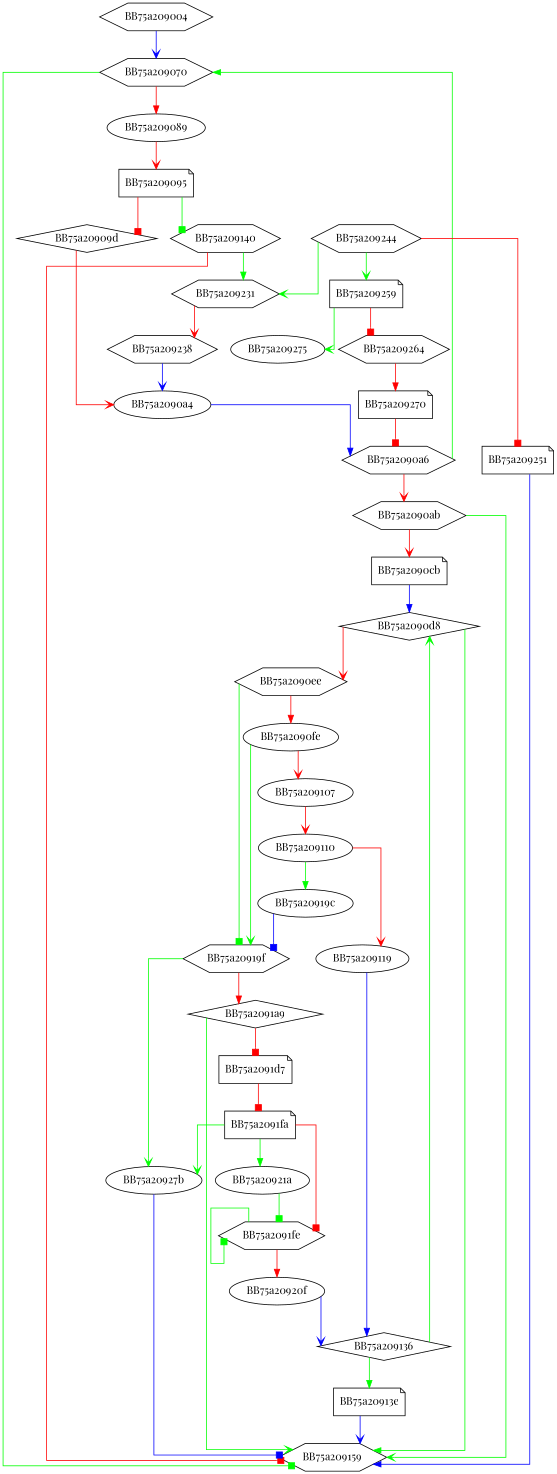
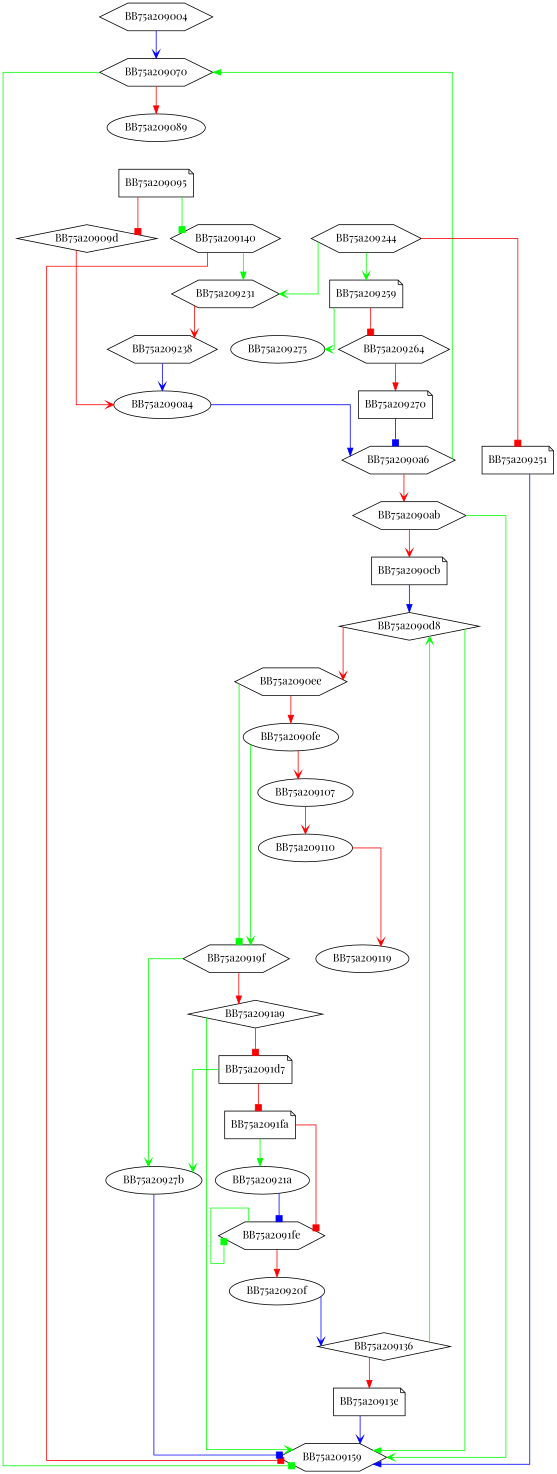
edge "BB75a209089" -> "BB75a209095": removed
edge "BB75a209270" -> "BB75a2090a6": color red -> blue
node "BB75a20919c": removed
edge "BB75a2091fa" -> "BB75a20927b": now "BB75a2091d7" -> "BB75a20927b"
edge "BB75a209119" -> "BB75a209136": removed
edge "BB75a20921a" -> "BB75a2091fe": color green -> blue
edge "BB75a209136" -> "BB75a20913e": color green -> red
